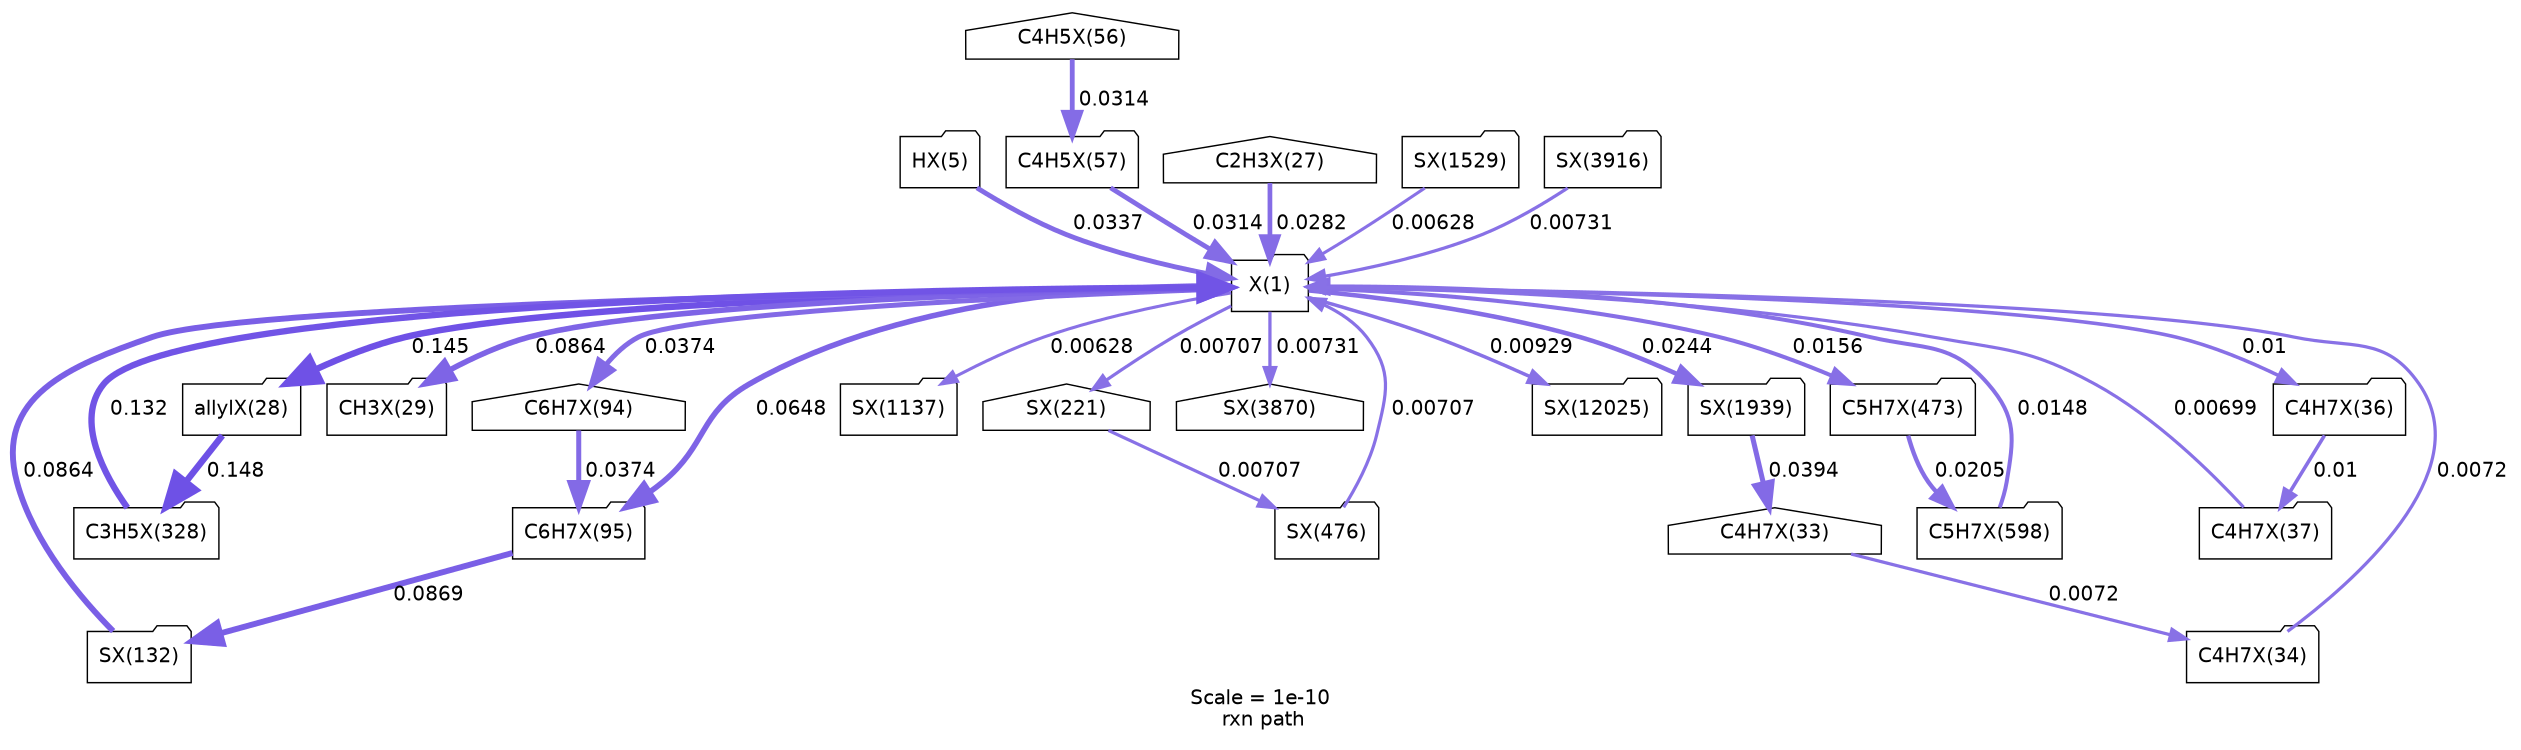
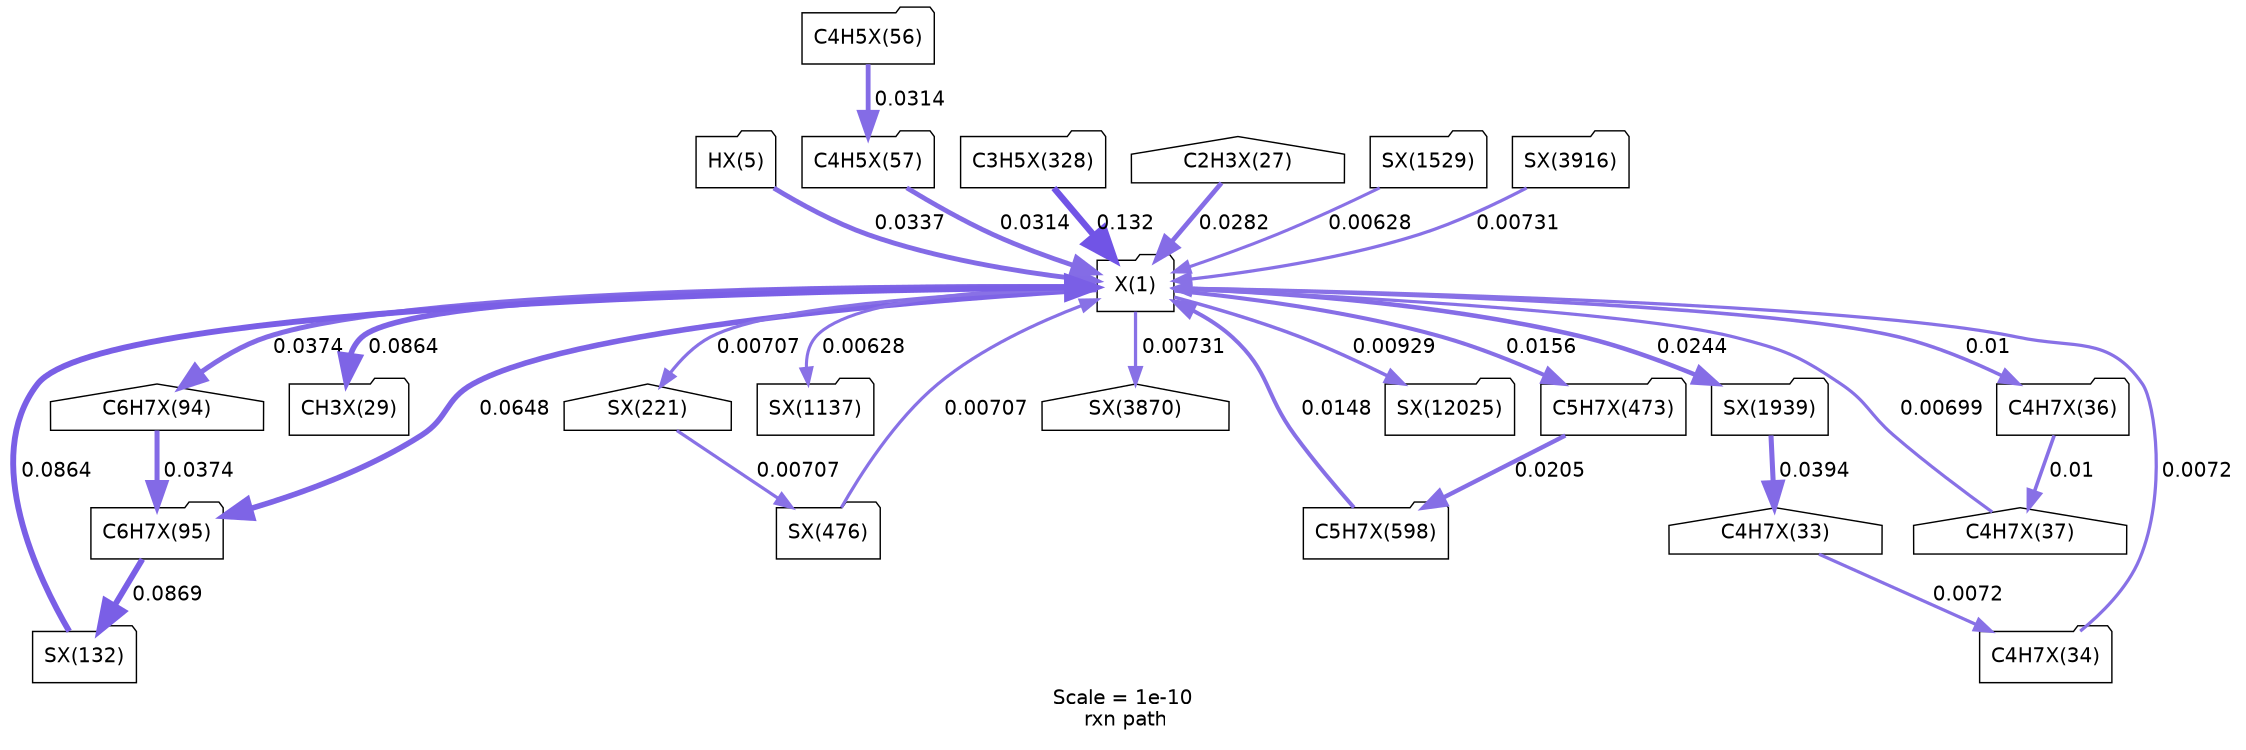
node "C4H5X(56)": shape house -> folder
node "allylX(28)": removed
node "C4H7X(37)": shape folder -> house
